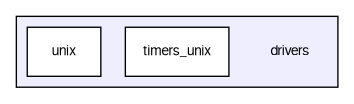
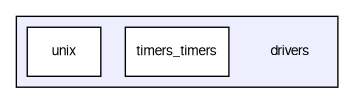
node "timers_unix": label "timers_unix" -> "timers_timers"
